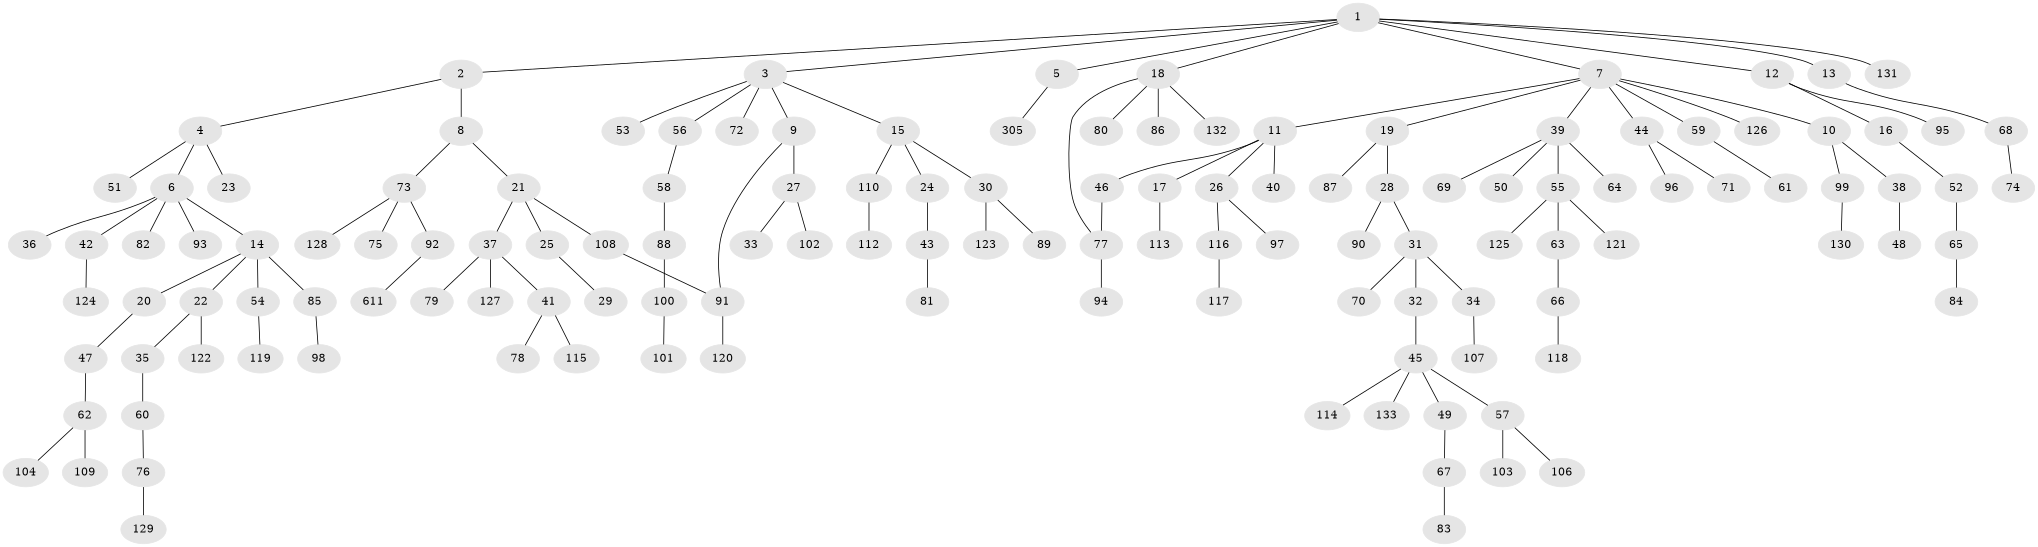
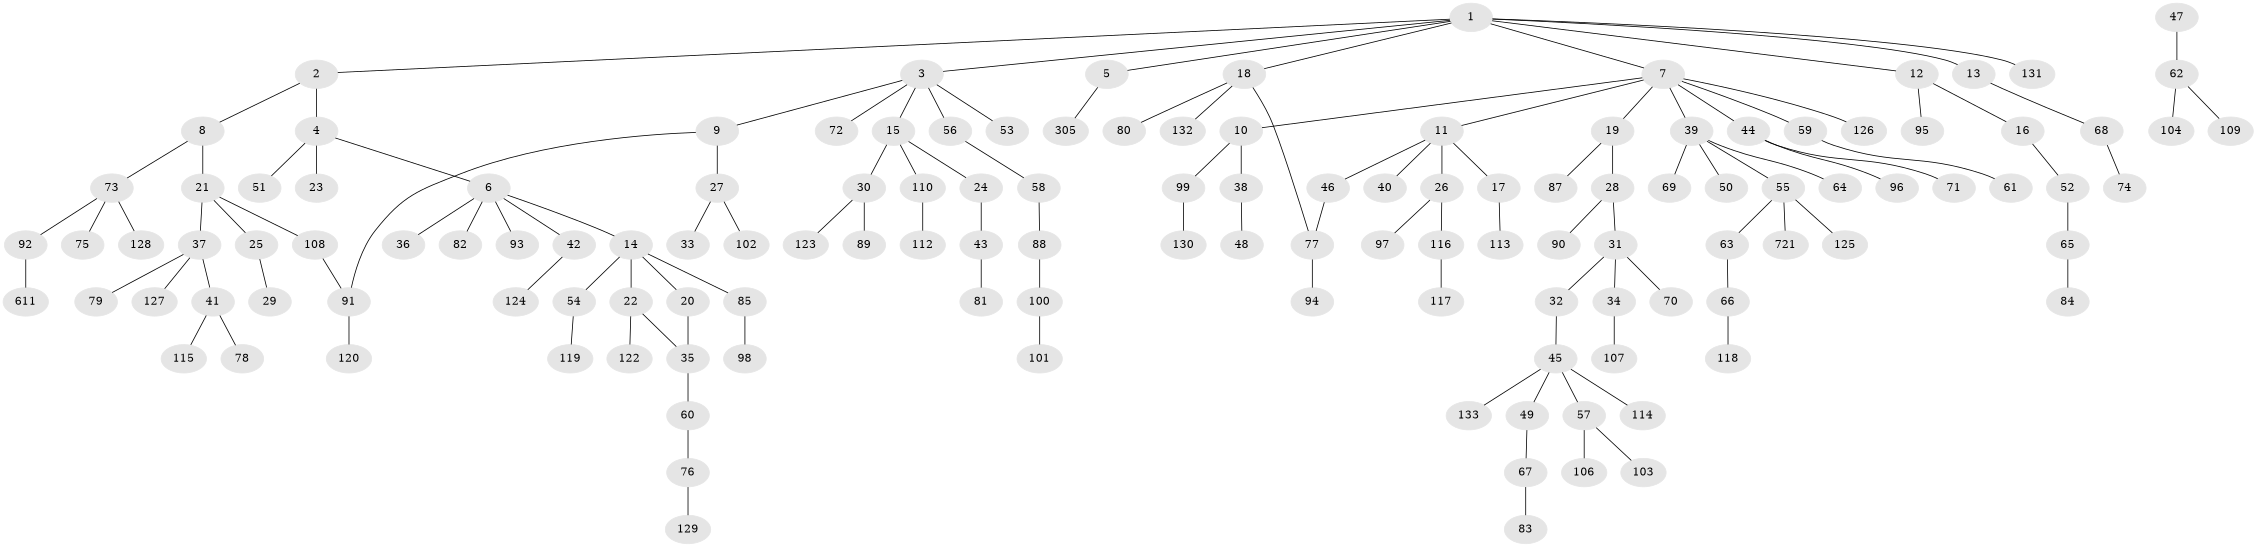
node "86": removed
node "121": label "121" -> "721"
edge "20" -- "47": now "20" -- "35"
